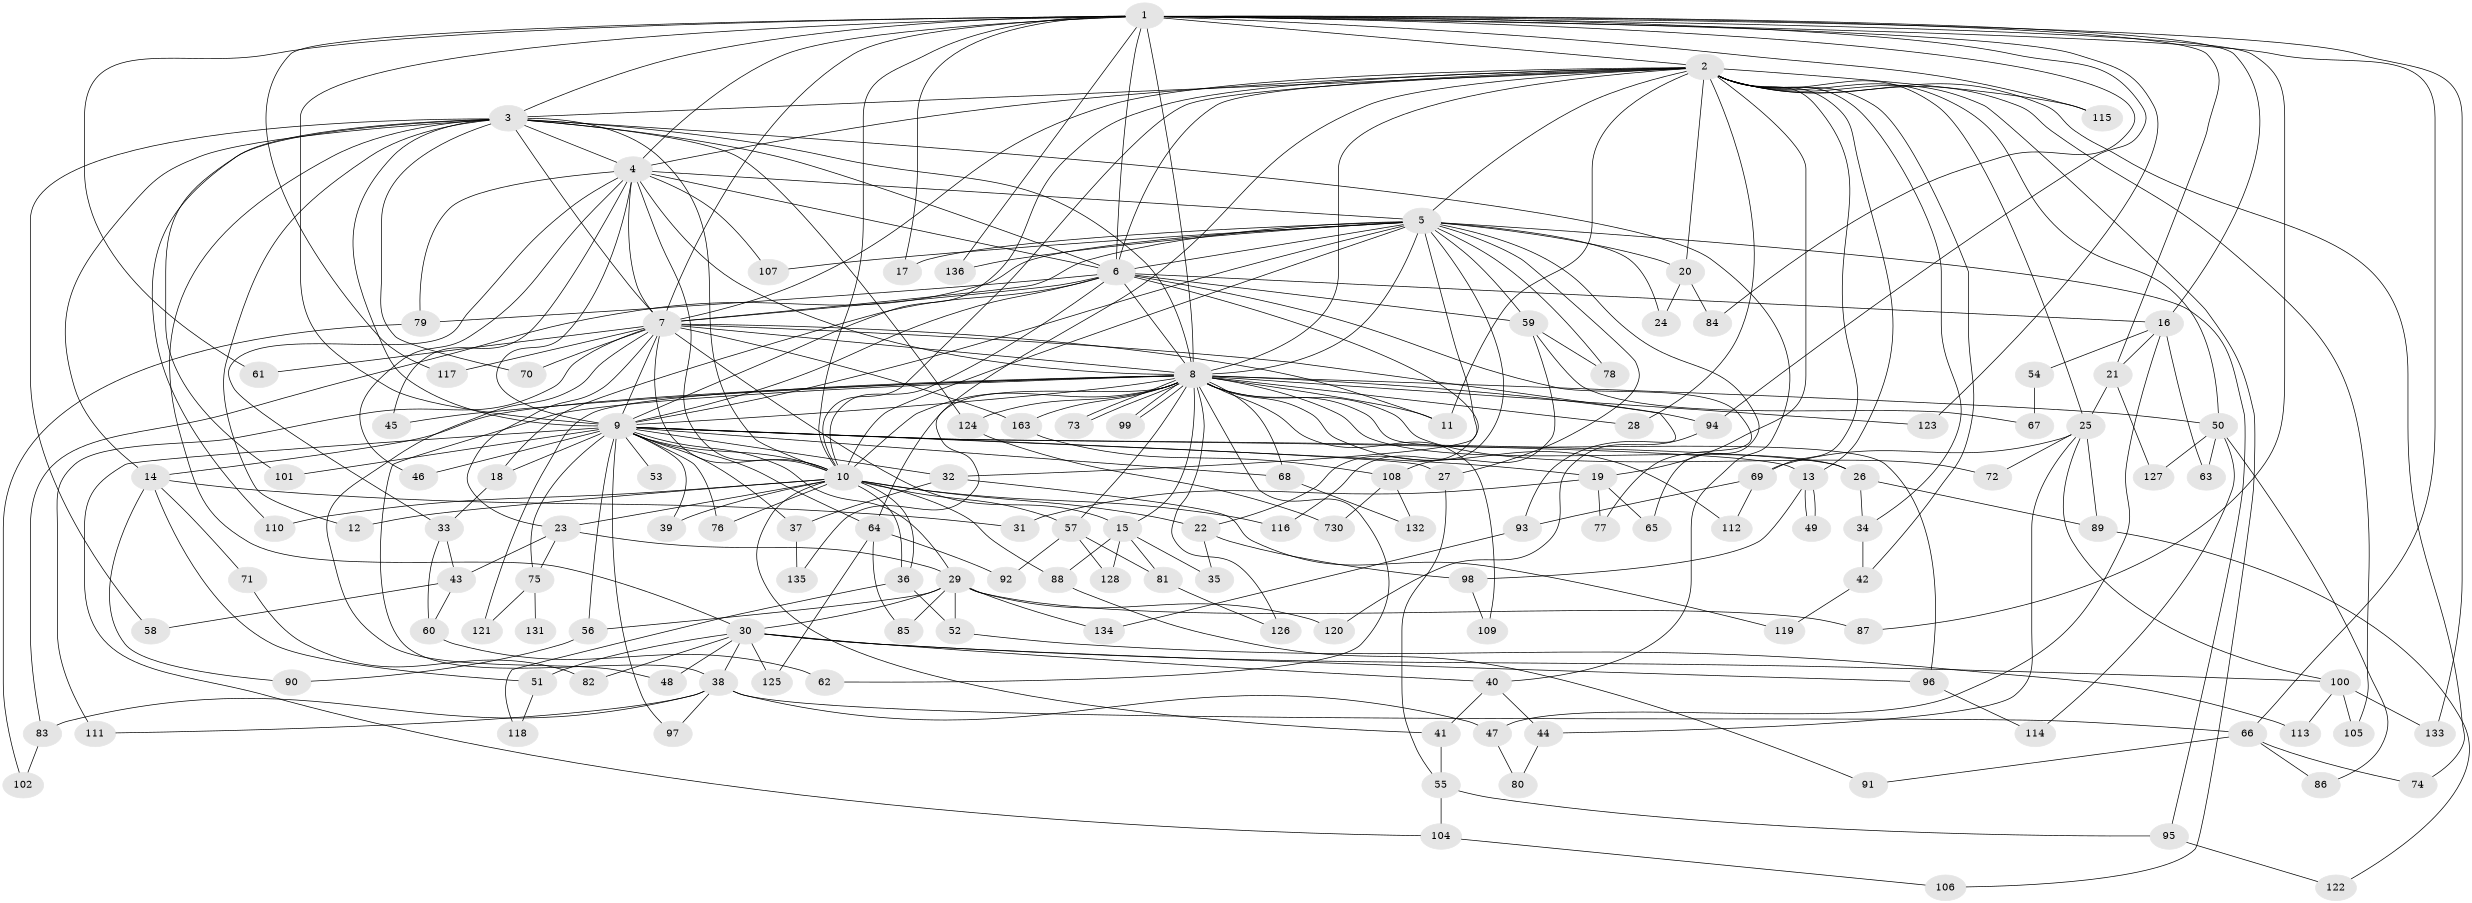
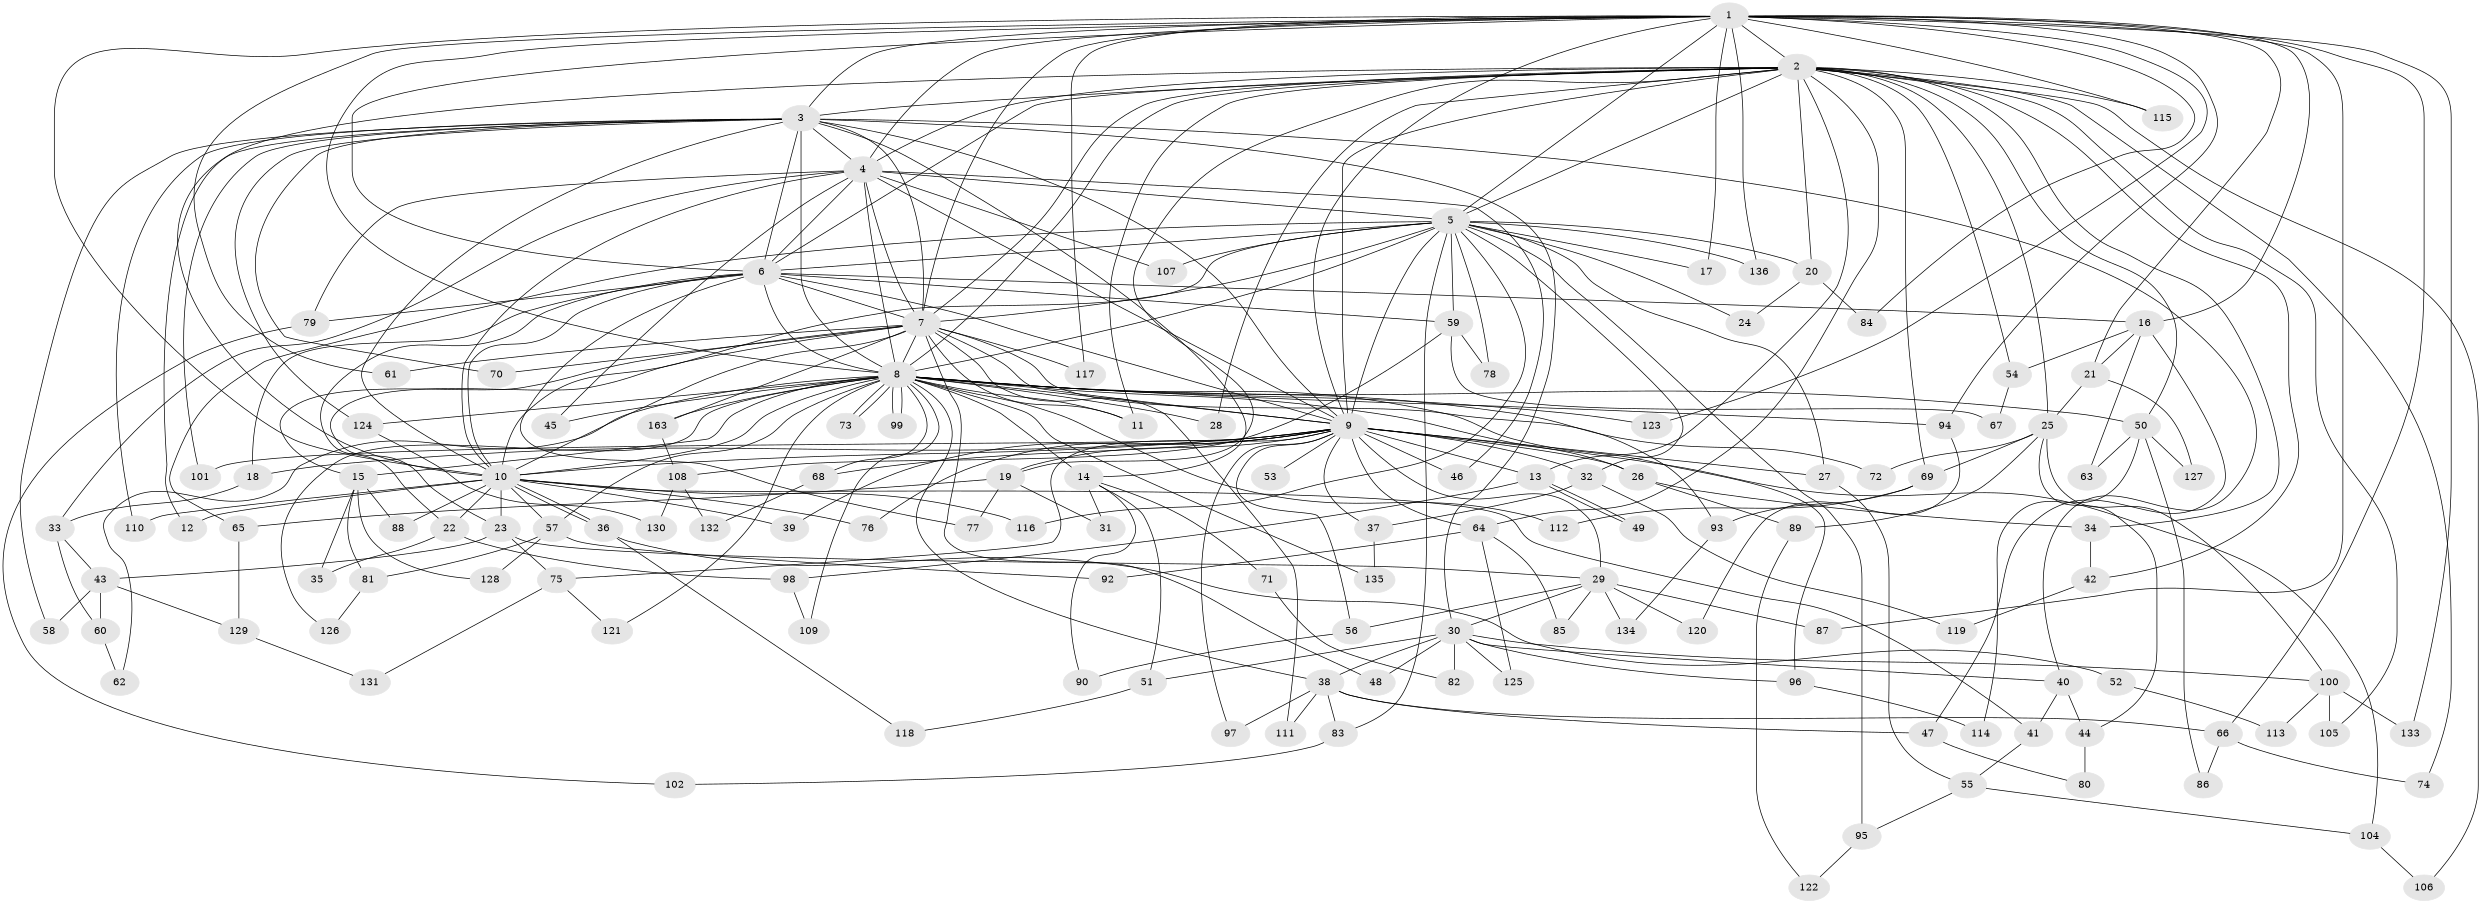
edge "1" -- "5": added
edge "2" -- "54": added
node "730": label "730" -> "130"
edge "29" -- "52": removed
node "129": added
node "91": removed
